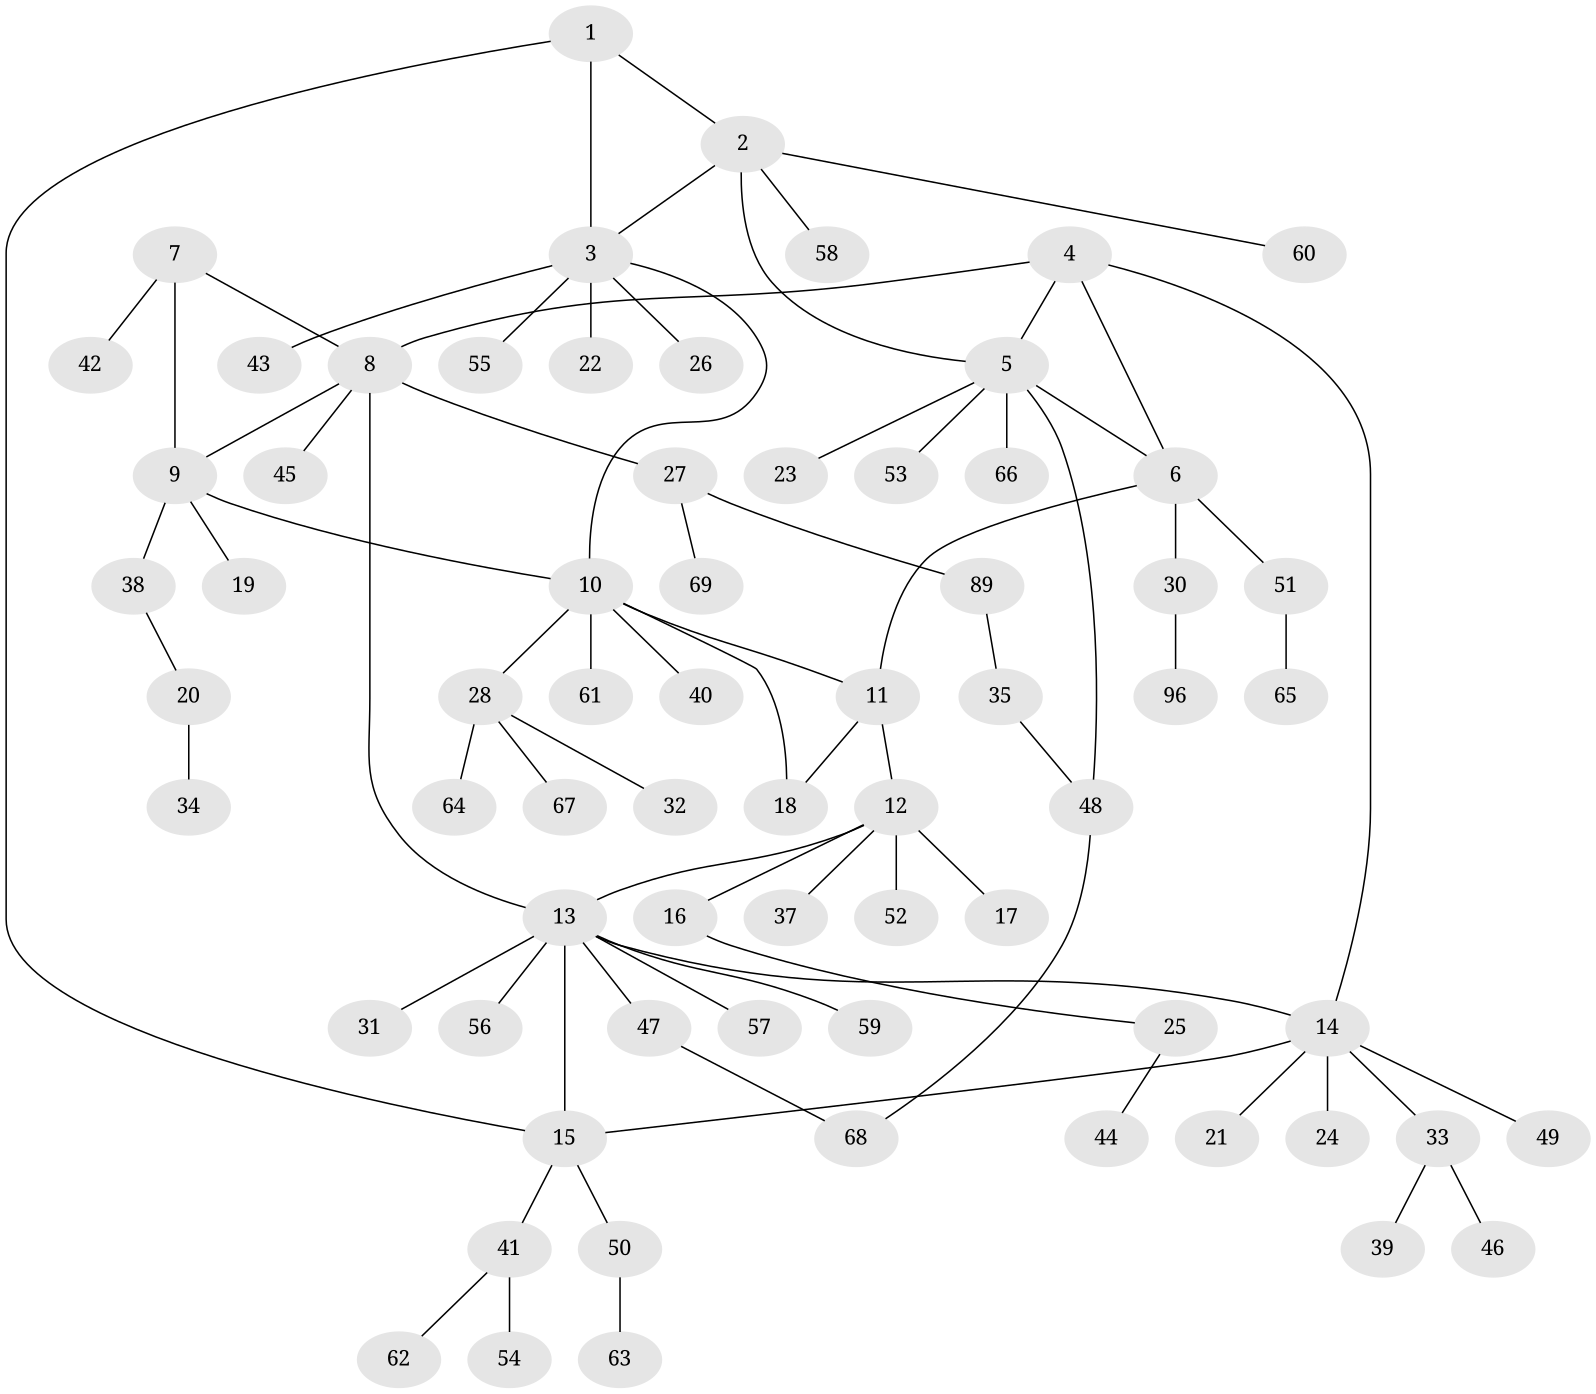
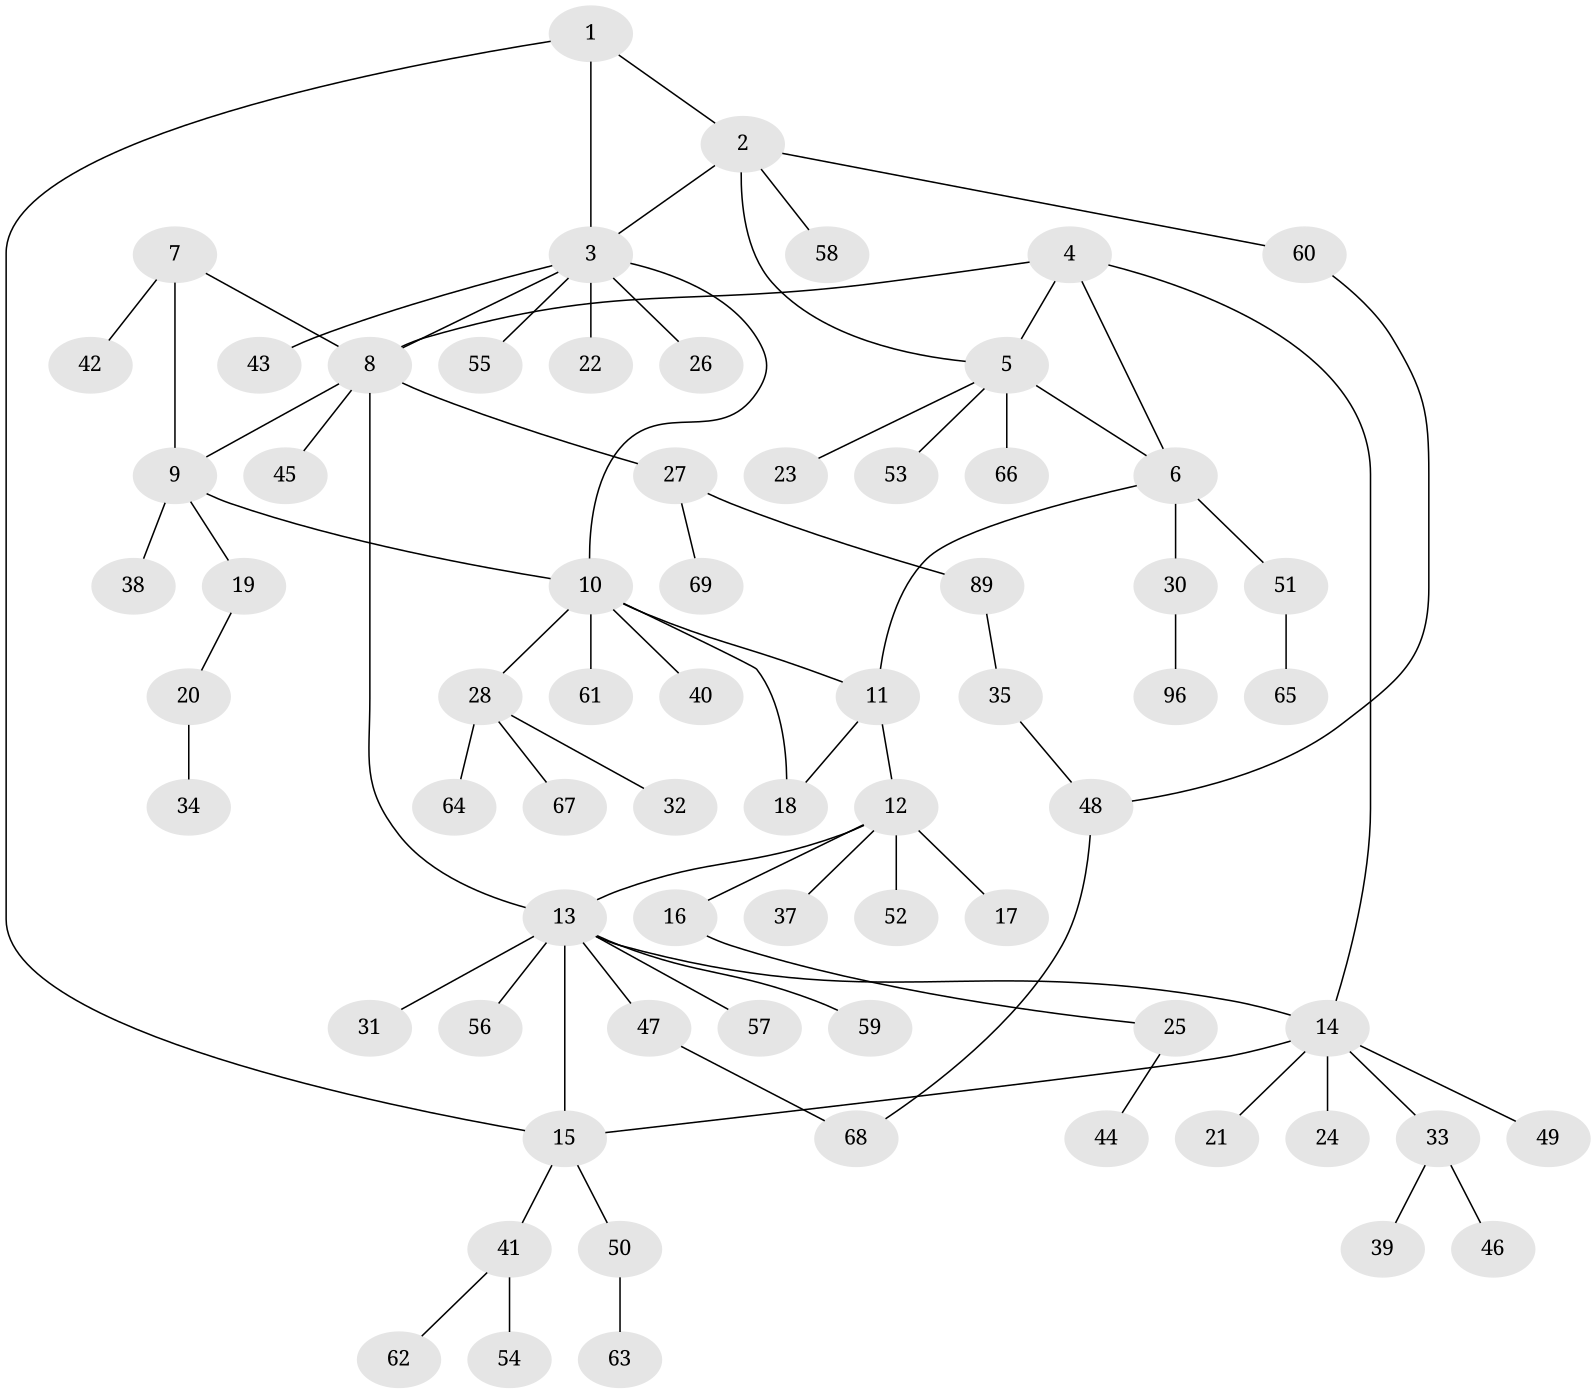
edge "3" -- "8": added
edge "5" -- "48": now "60" -- "48"
edge "38" -- "20": now "19" -- "20"
